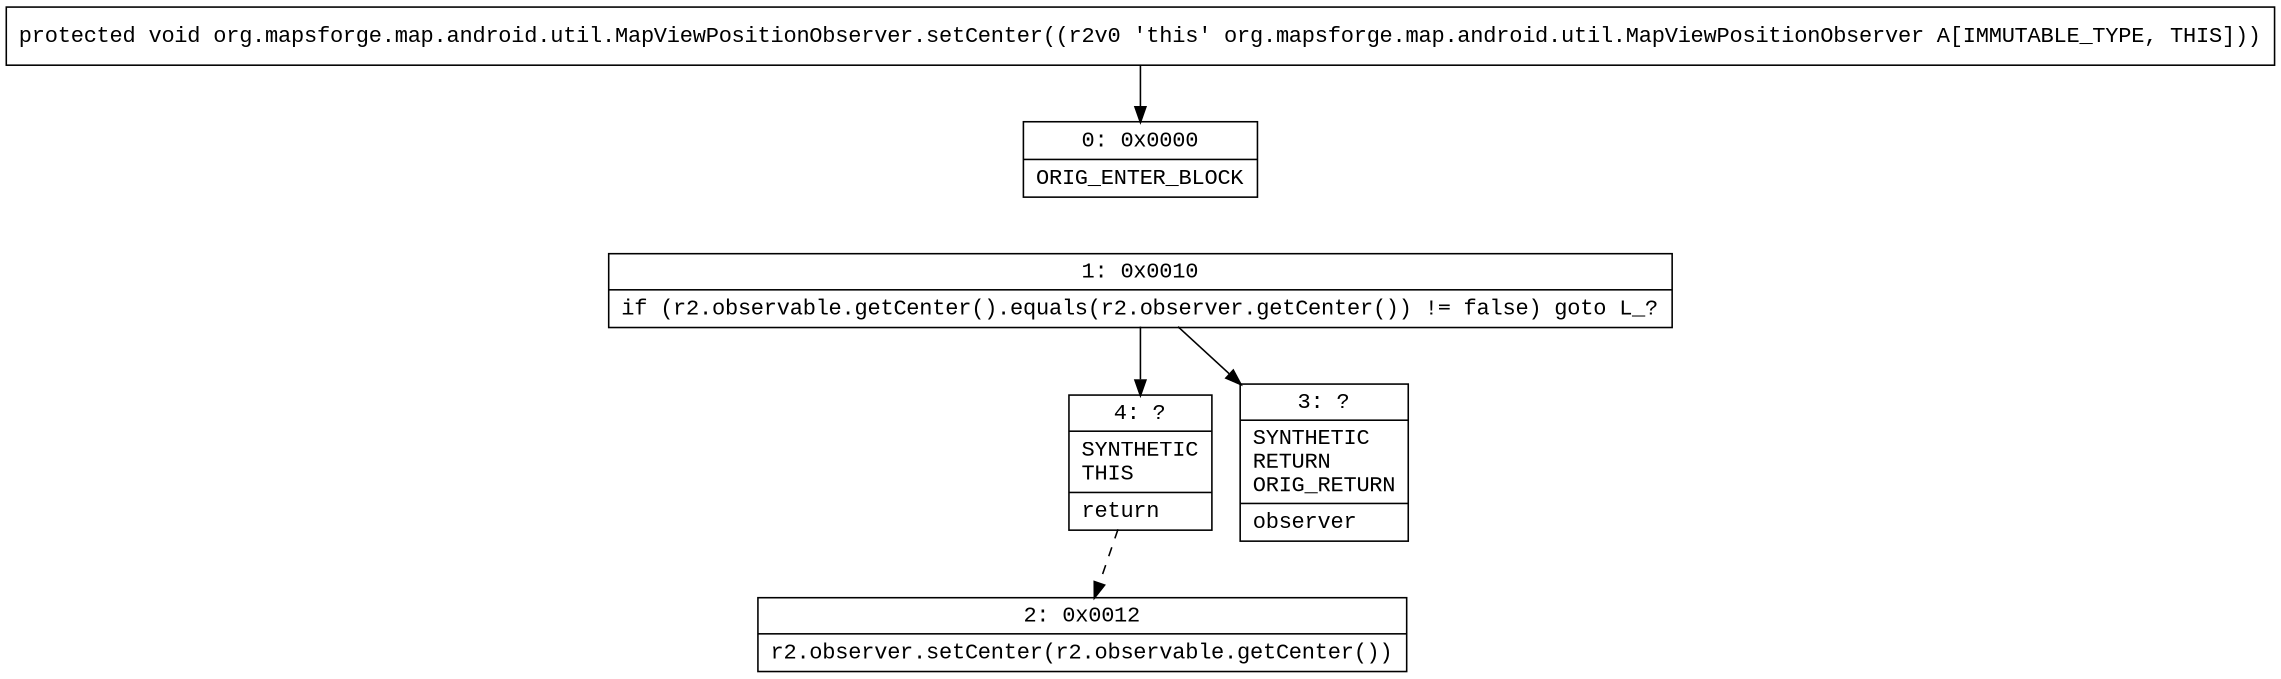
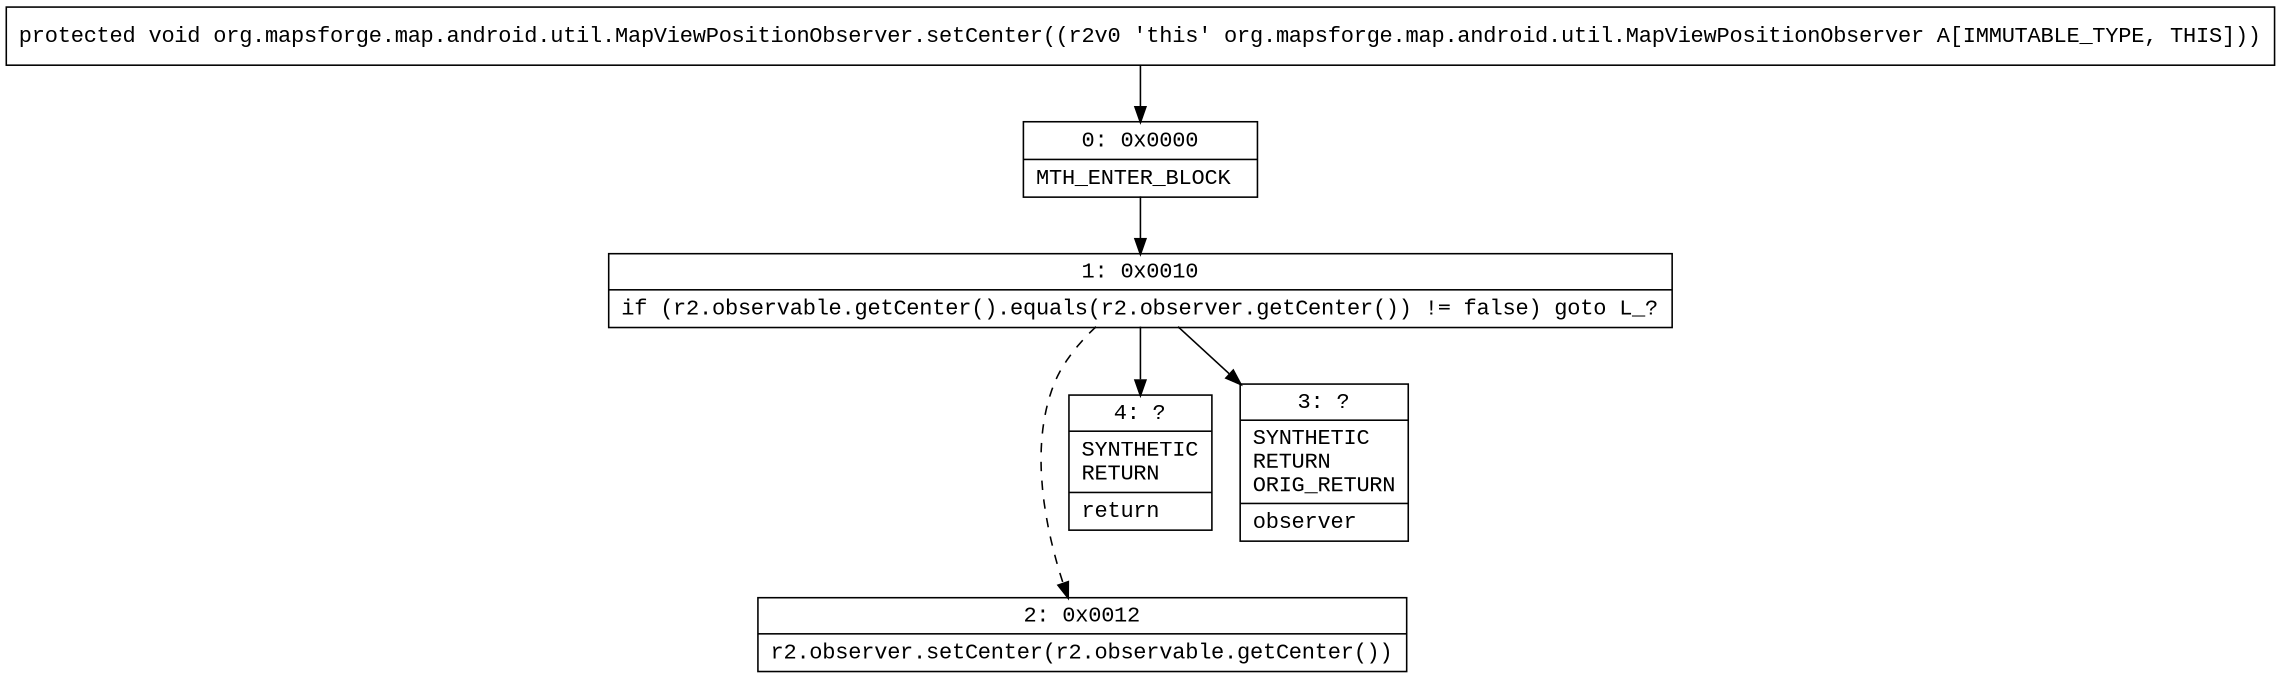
node "0: 0x0000": text "ORIG_ENTER_BLOCK" -> "MTH_ENTER_BLOCK"
edge "0: 0x0000" -> "1: 0x0010": added
node "4: ?": text "THIS" -> "RETURN"
edge "4: ?" -> "2: 0x0012": now "1: 0x0010" -> "2: 0x0012"
